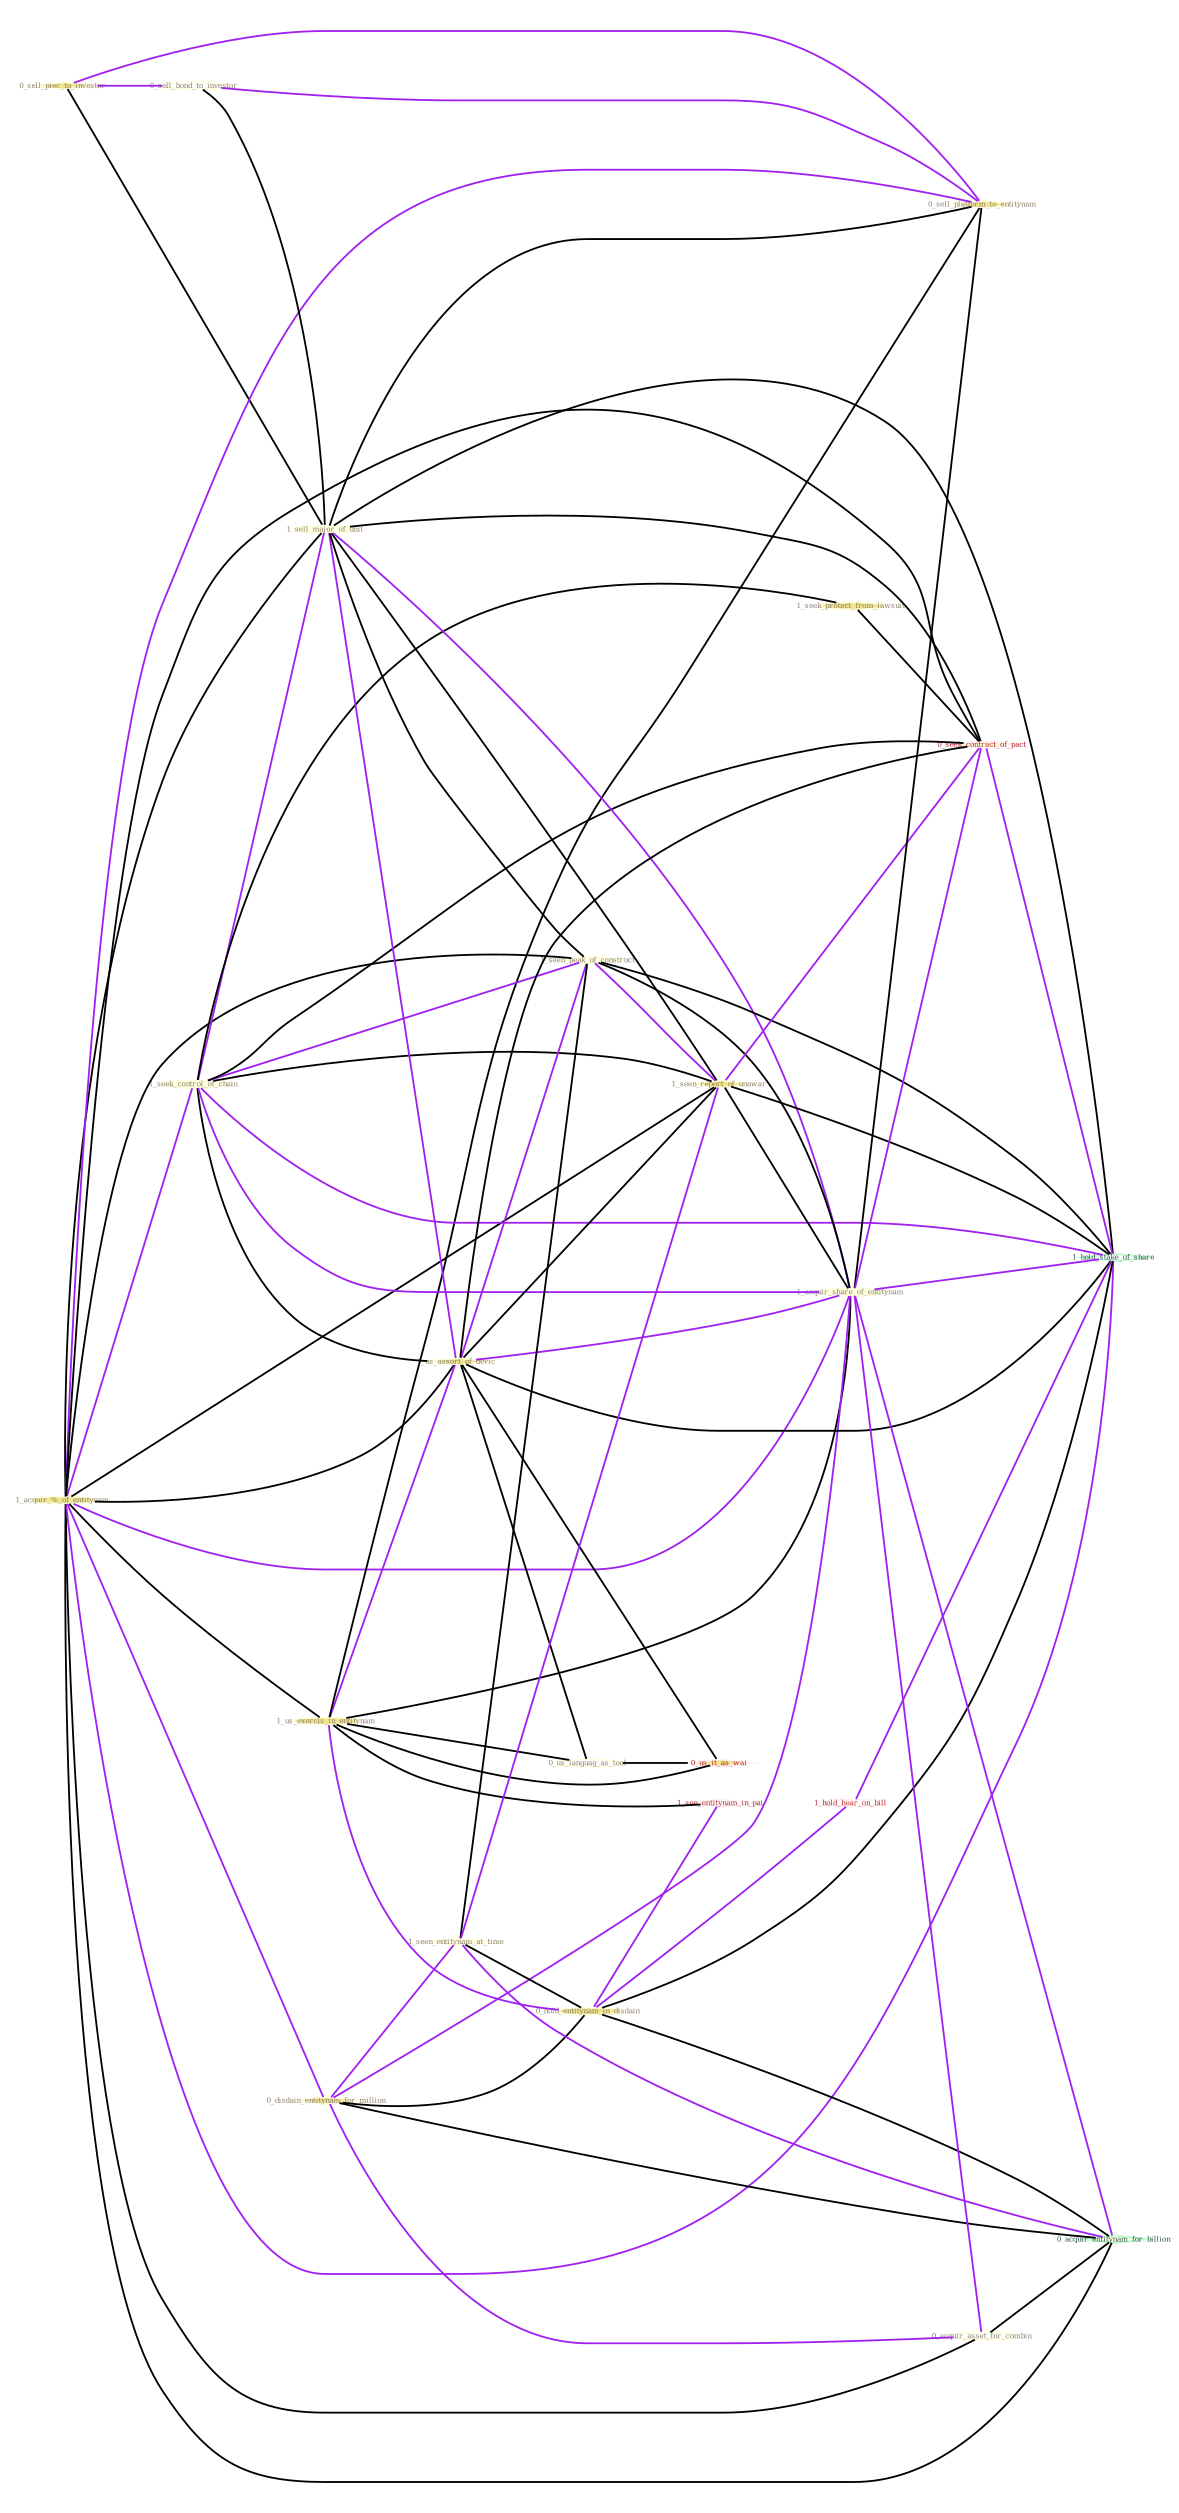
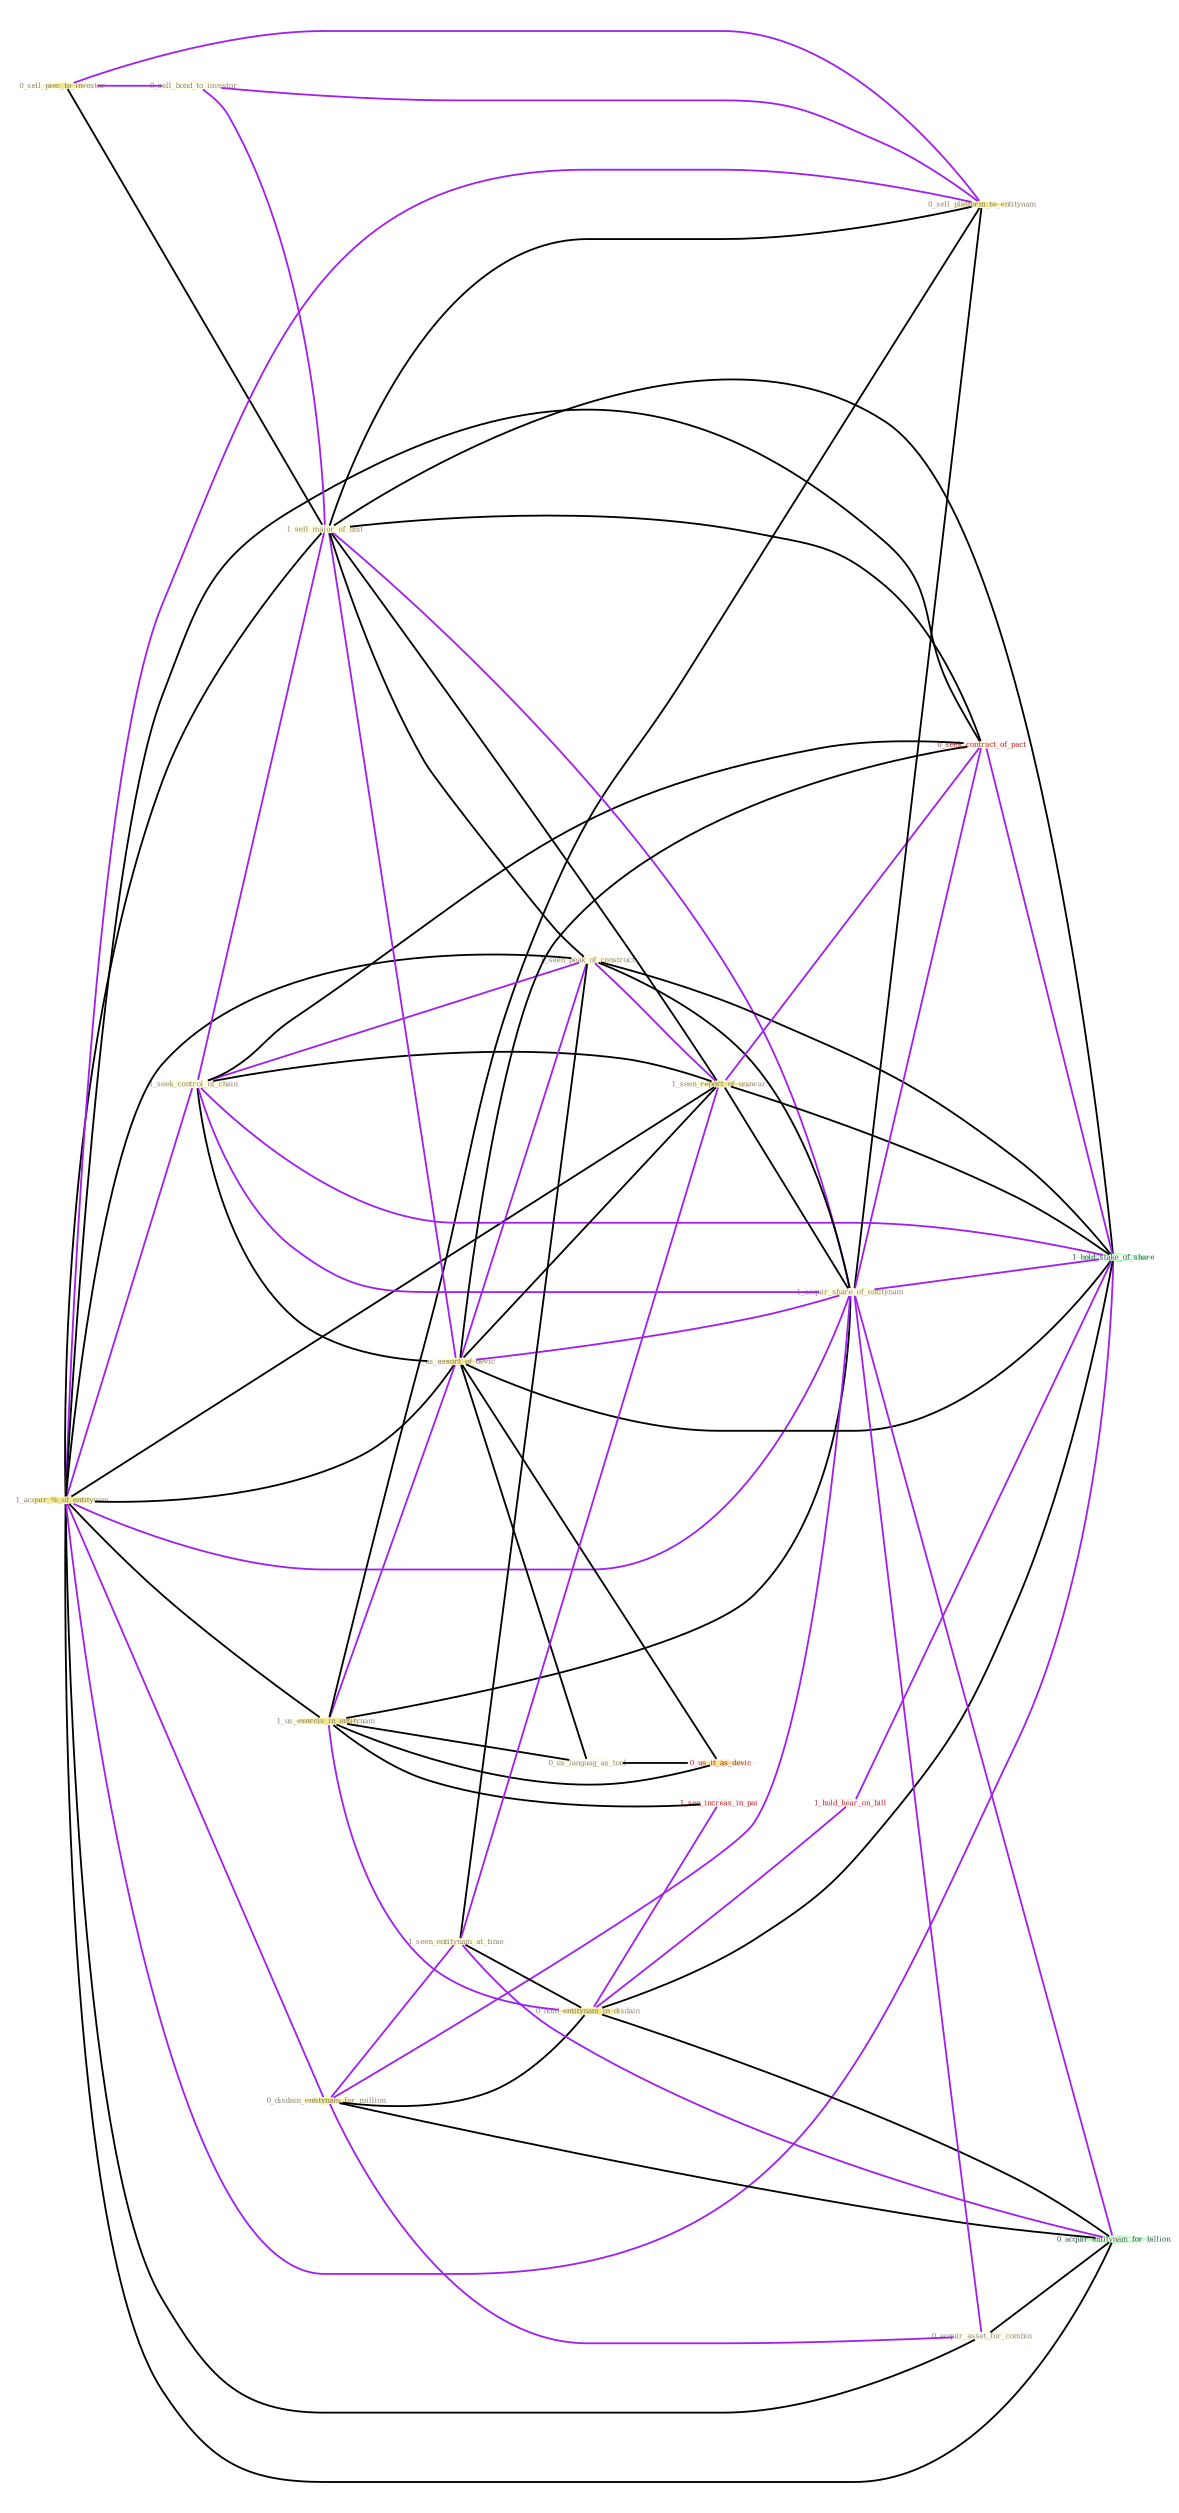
edge "0_sell_bond_to_investor" -- "1_sell_major_of_unit": color black -> purple
node "1_seek_protect_from_lawsuit": removed
node "0_us_it_as_wai": label "0_us_it_as_wai" -> "0_us_it_as_devic"
node "1_see_entitynam_in_pai": label "1_see_entitynam_in_pai" -> "1_see_increas_in_pai"
